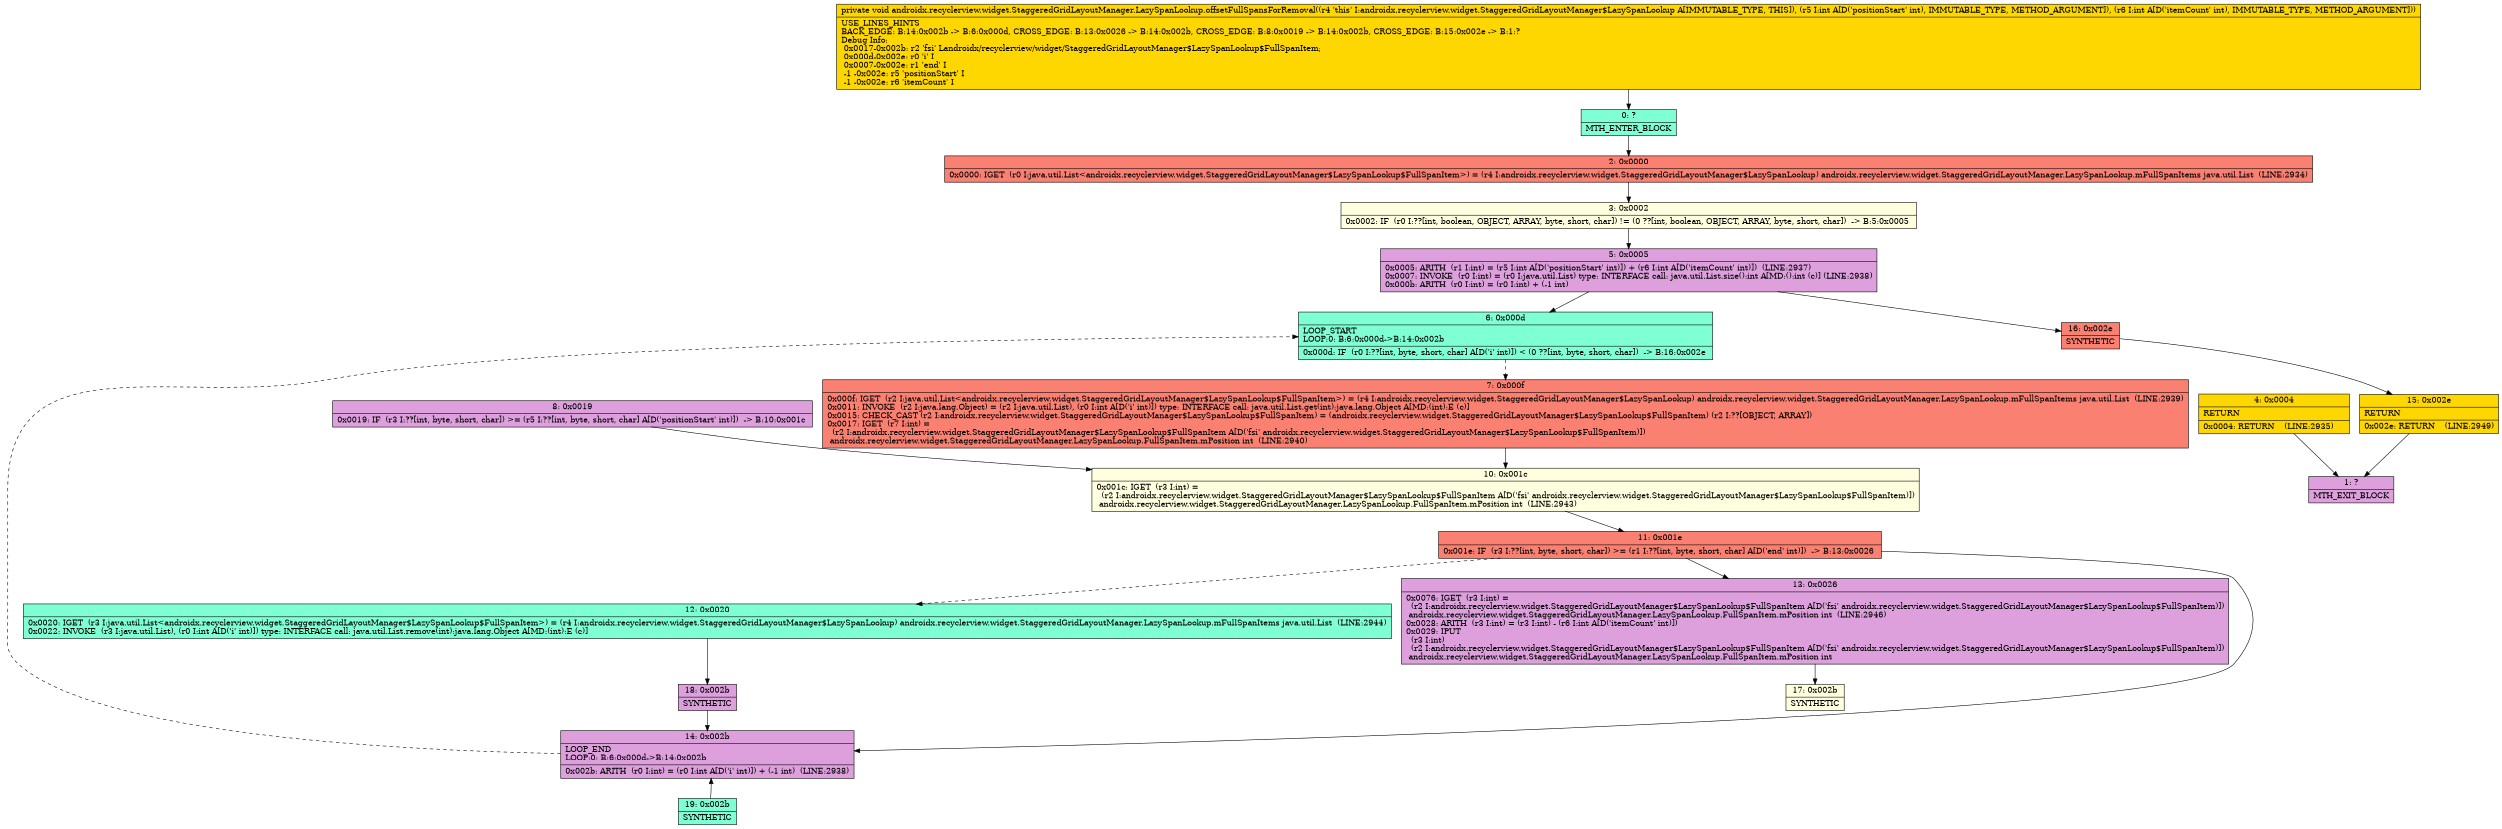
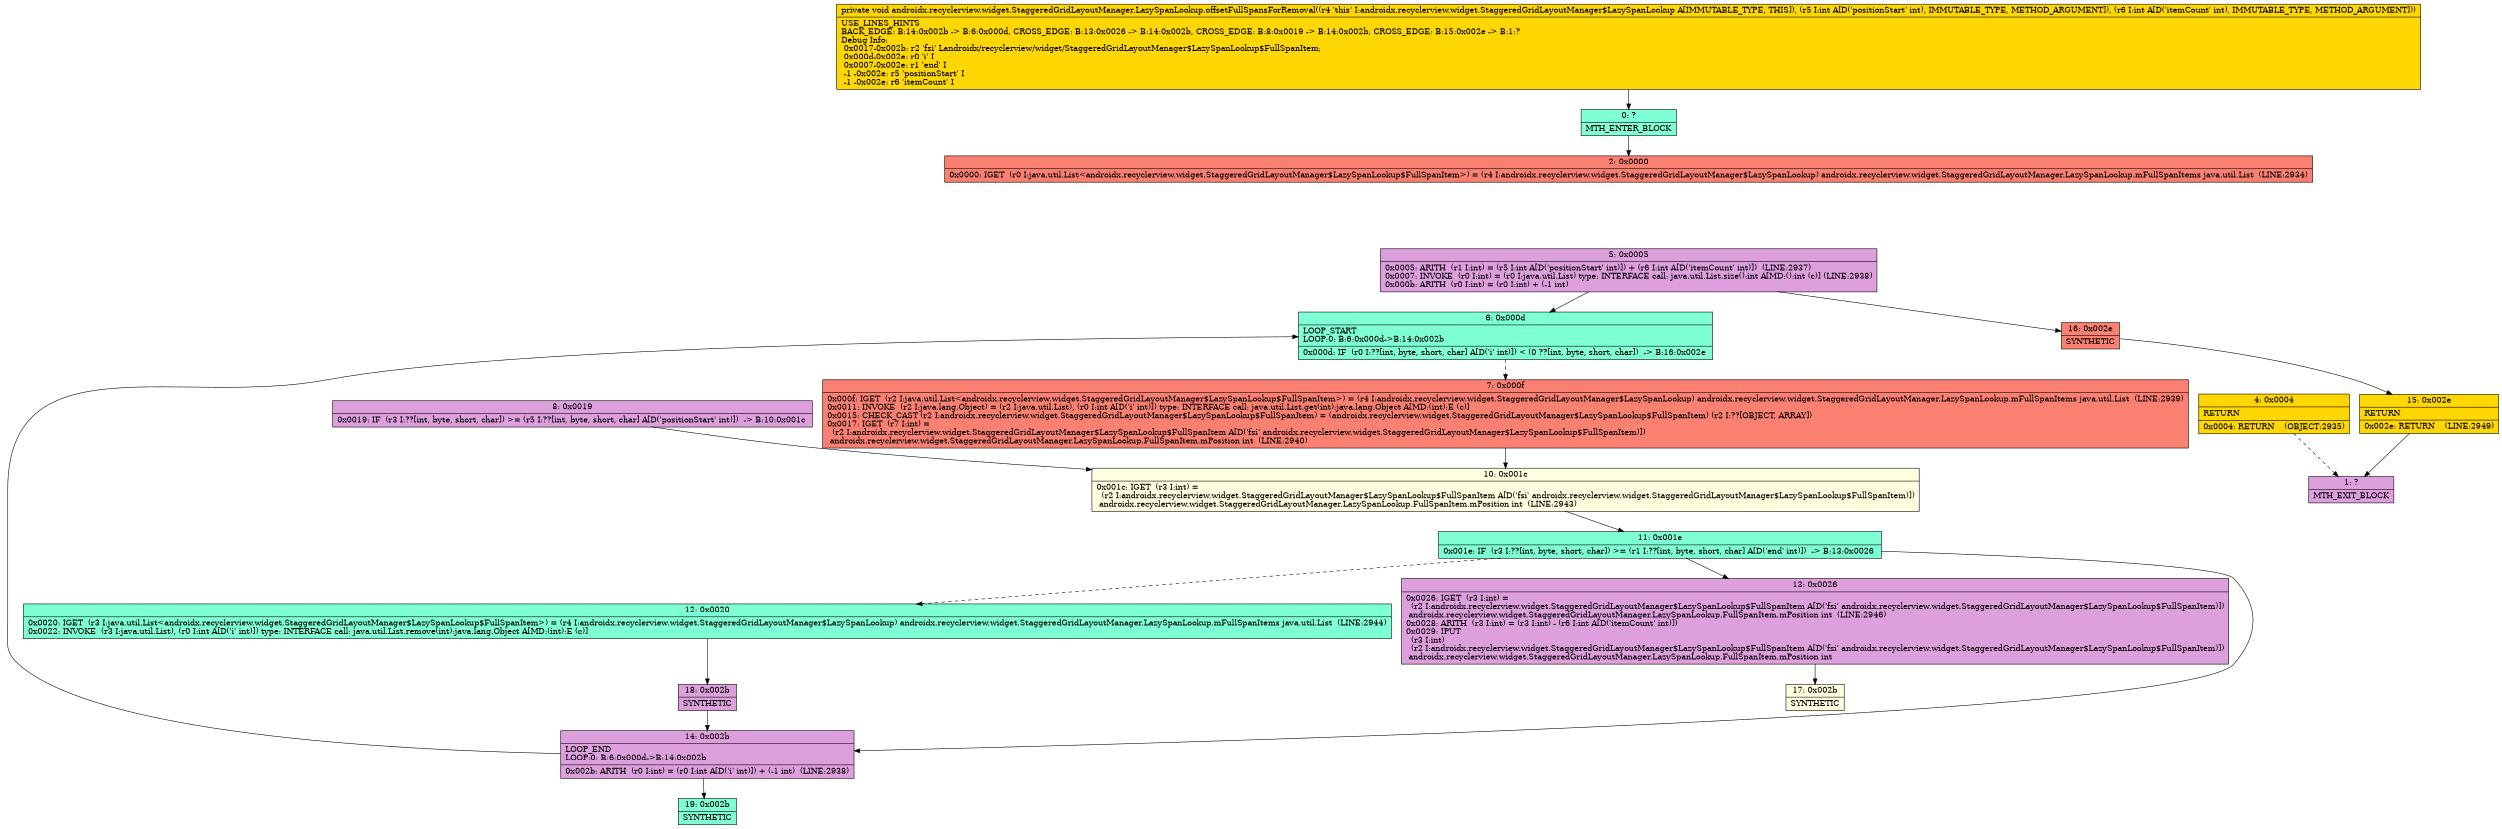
node "3: 0x0002": removed
edge "14: 0x002b" -> "6: 0x000d": style dashed -> solid
node "4: 0x0004": text "0x0004: RETURN    (LINE:2935)" -> "0x0004: RETURN    (OBJECT:2935)"
edge "4: 0x0004" -> "1: ?": style solid -> dashed
node "11: 0x001e": fillcolor salmon -> aquamarine
node "13: 0x0026": text "0x0076: IGET  (r3 I:int) =" -> "0x0026: IGET  (r3 I:int) ="
edge "19: 0x002b" -> "14: 0x002b": reversed
